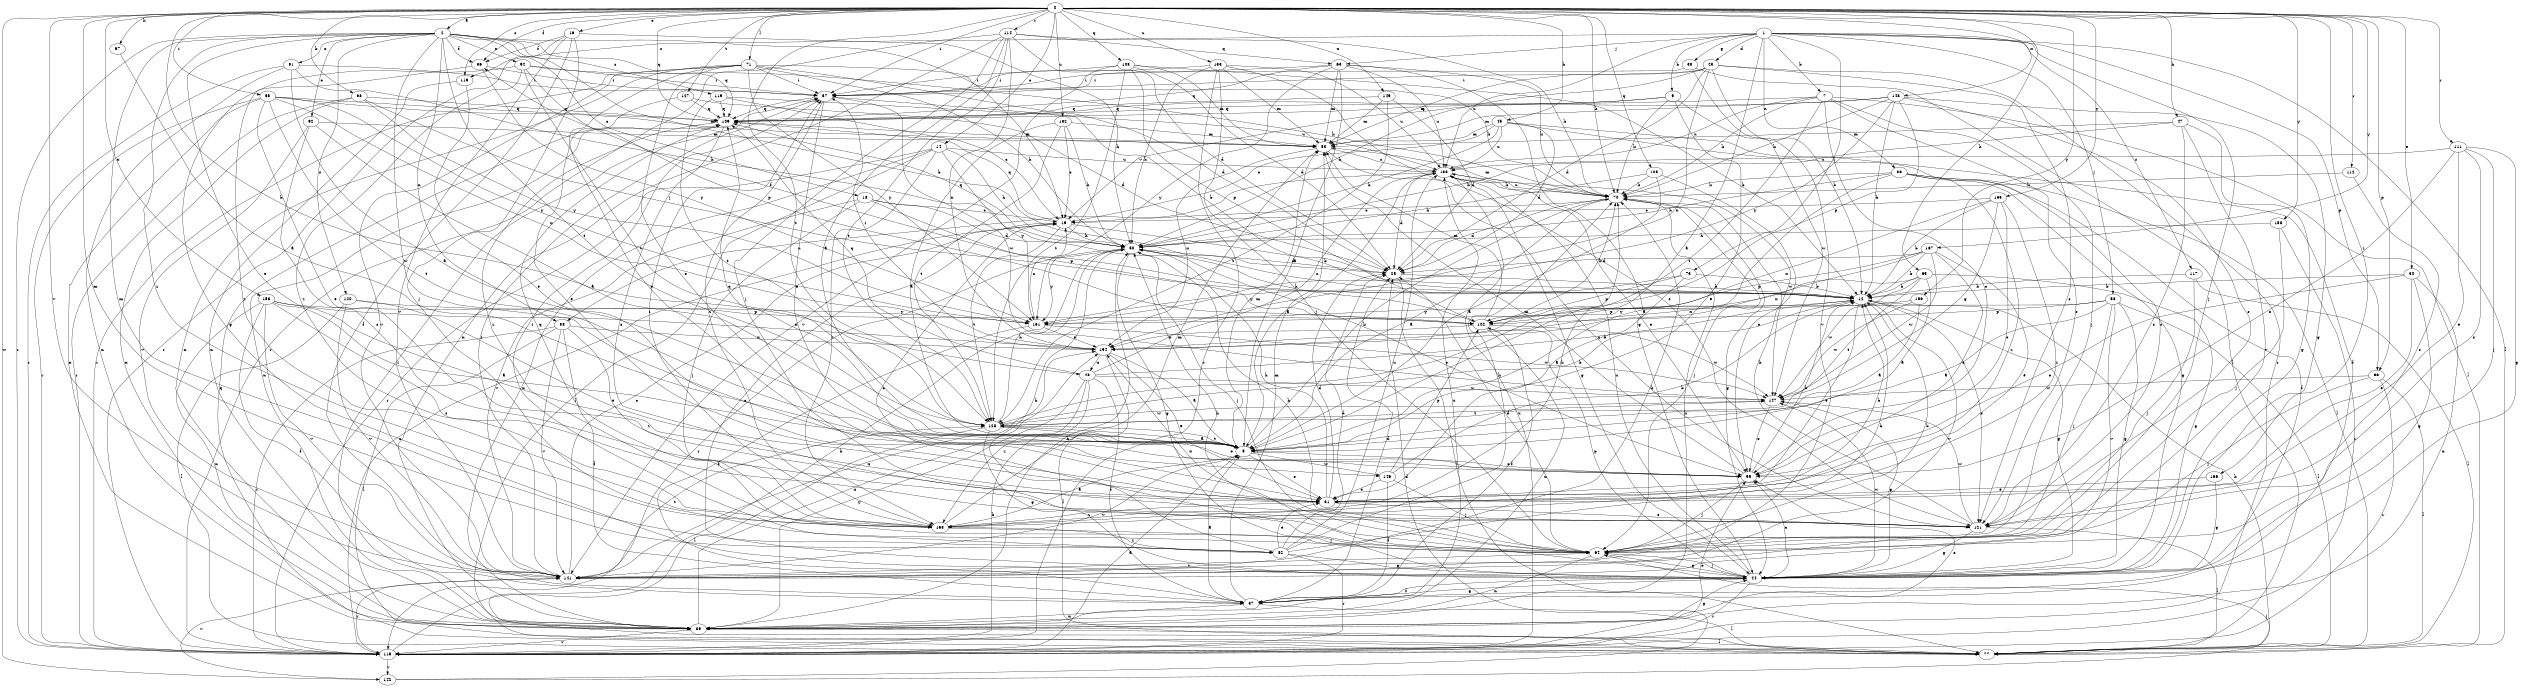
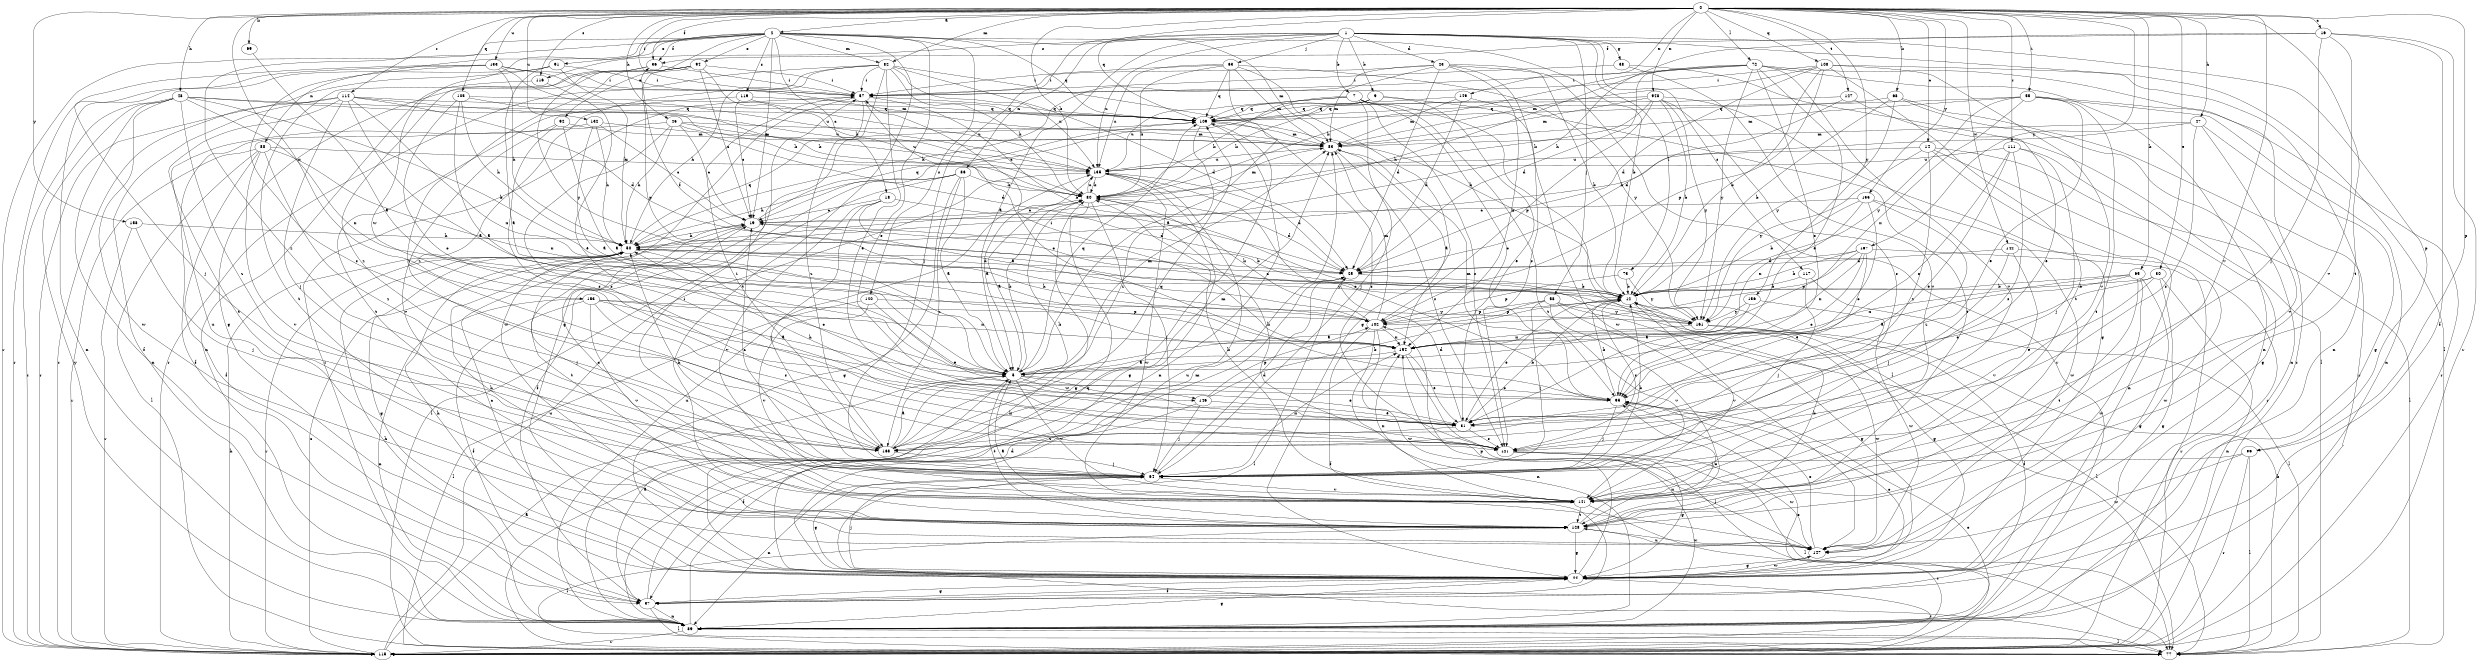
edge "2" -> "83": added, label "m"
edge "114" -> "63": now "114" -> "109"
node "67": label "67" -> "69"
node "71": label "71" -> "72"
node "148": label "148" -> "948"
edge "105" -> "109": added, label "q"
edge "94" -> "19": added, label "c"
edge "9" -> "19": label "v" -> "c"
node "112": removed
edge "68" -> "12": label "j" -> "b"
node "70": label "70" -> "80"
edge "14" -> "50": removed, label "h"
edge "135" -> "88": reversed
edge "83" -> "154": label "x" -> "a"
edge "18" -> "102": label "p" -> "a"
edge "132" -> "128": label "t" -> "u"
edge "155" -> "147": label "g" -> "w"
edge "154" -> "48": reversed
edge "55" -> "5": now "55" -> "128"
edge "73" -> "5": removed, label "a"
edge "147" -> "128": label "t" -> "u"
edge "37" -> "25": now "89" -> "25"
node "166": removed
edge "48" -> "115": label "b" -> "r"
edge "168" -> "82": reversed
edge "108" -> "89": added, label "n"
edge "115" -> "142": reversed
